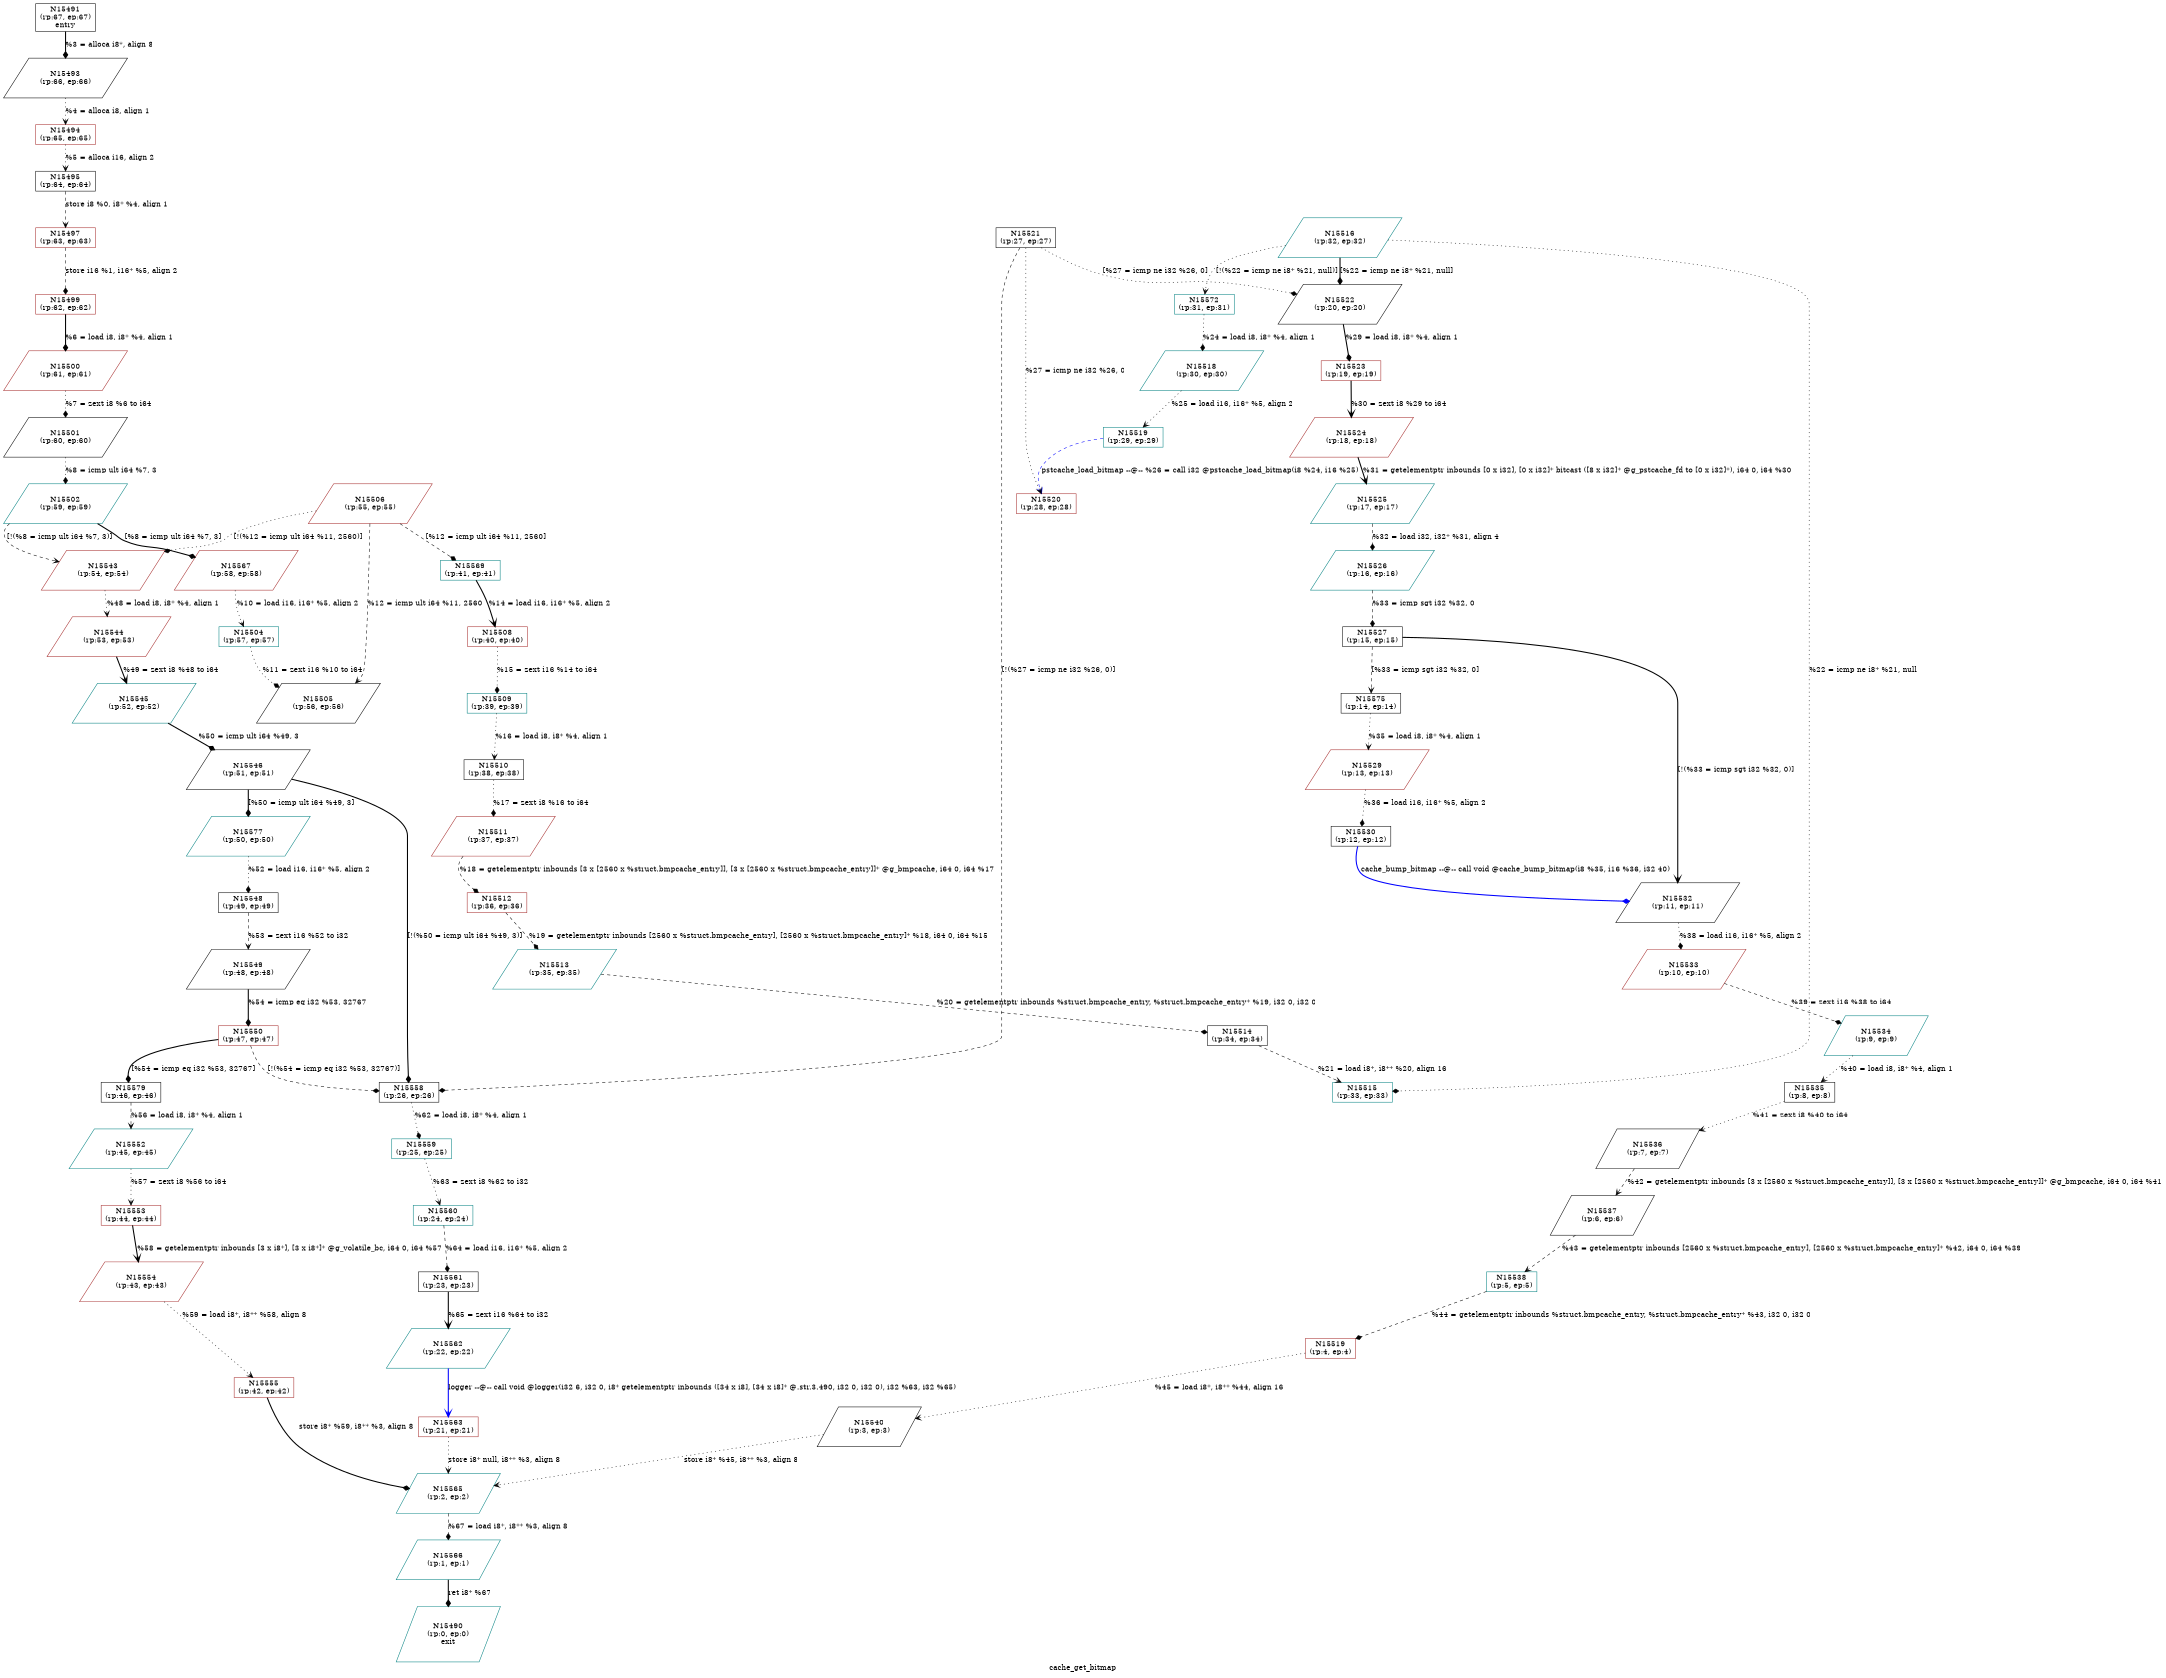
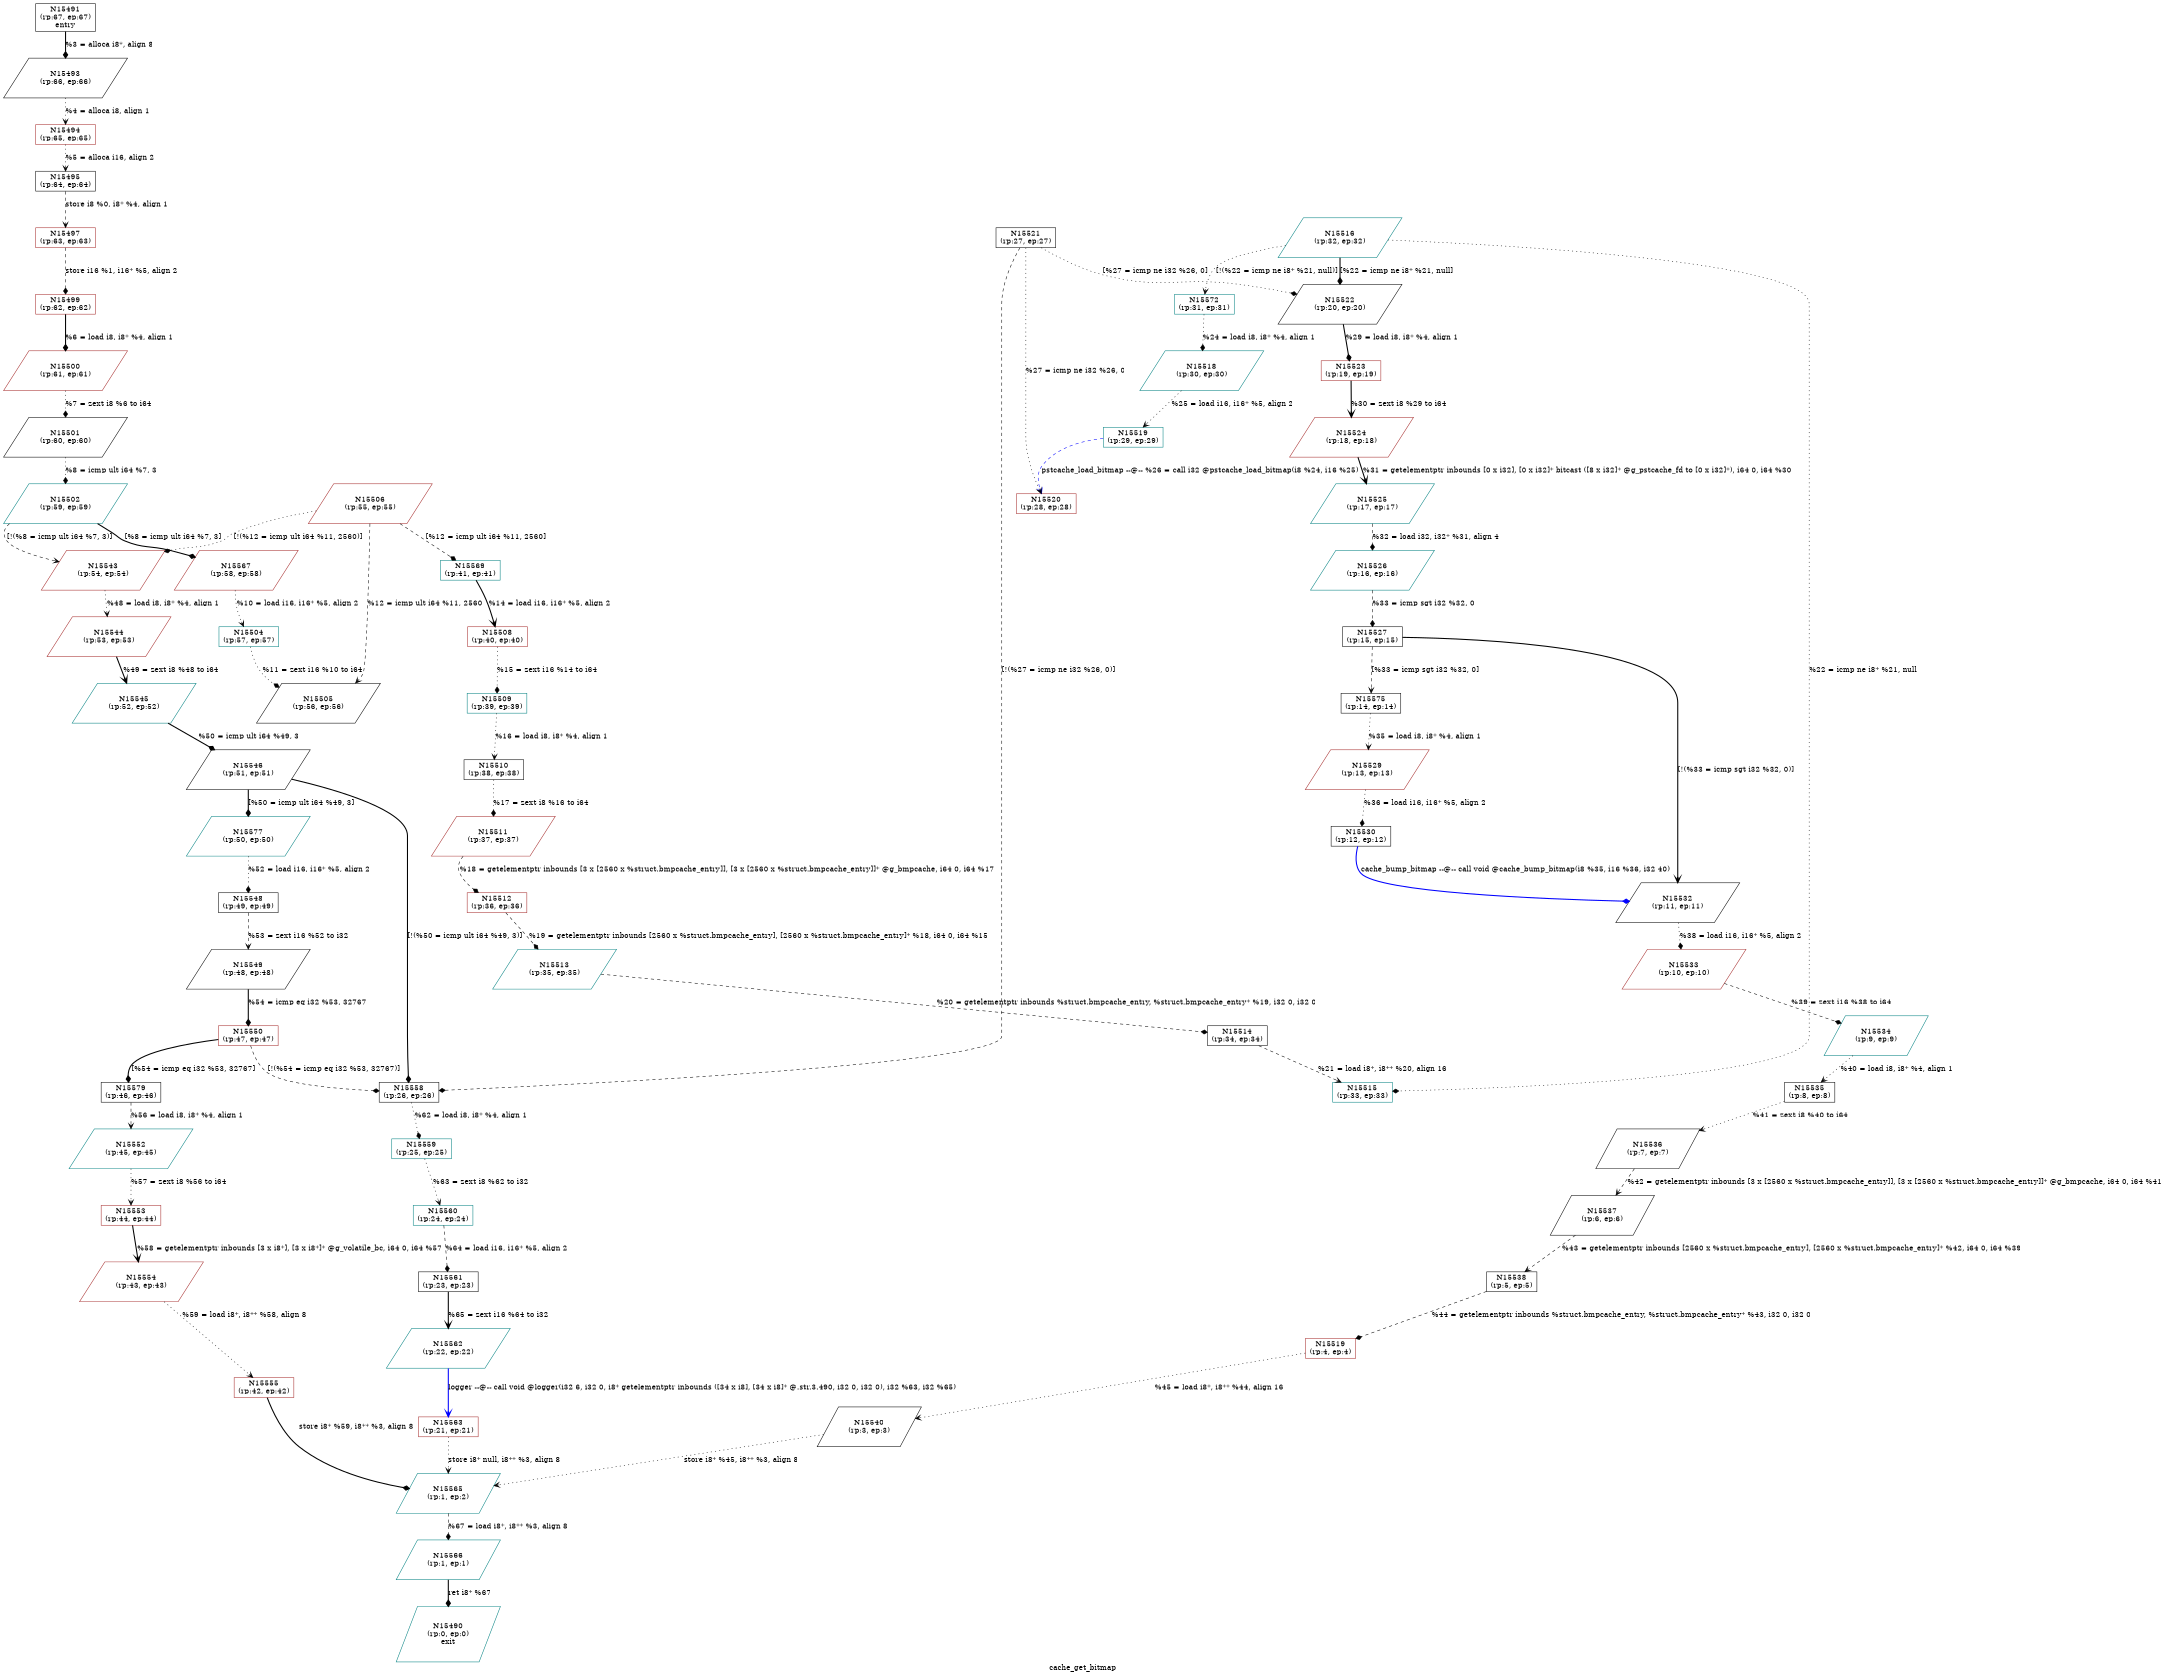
node "N15538 (rp:5, ep:5)": color teal -> black
node "N15565 (rp:2, ep:2)": label "N15565 (rp:2, ep:2)" -> "N15565 (rp:1, ep:2)"
